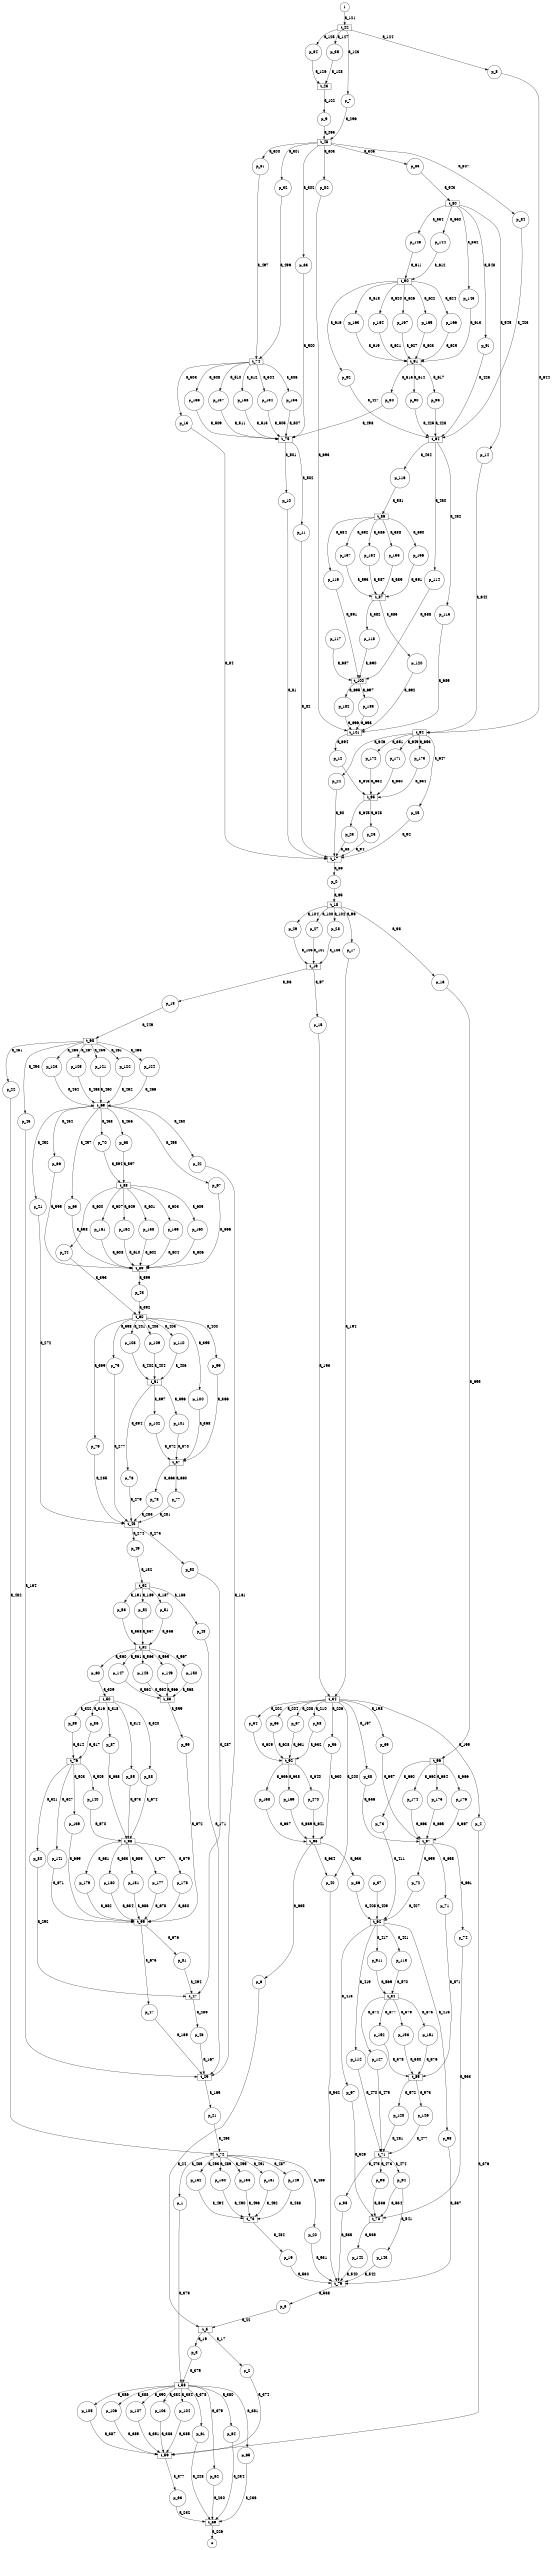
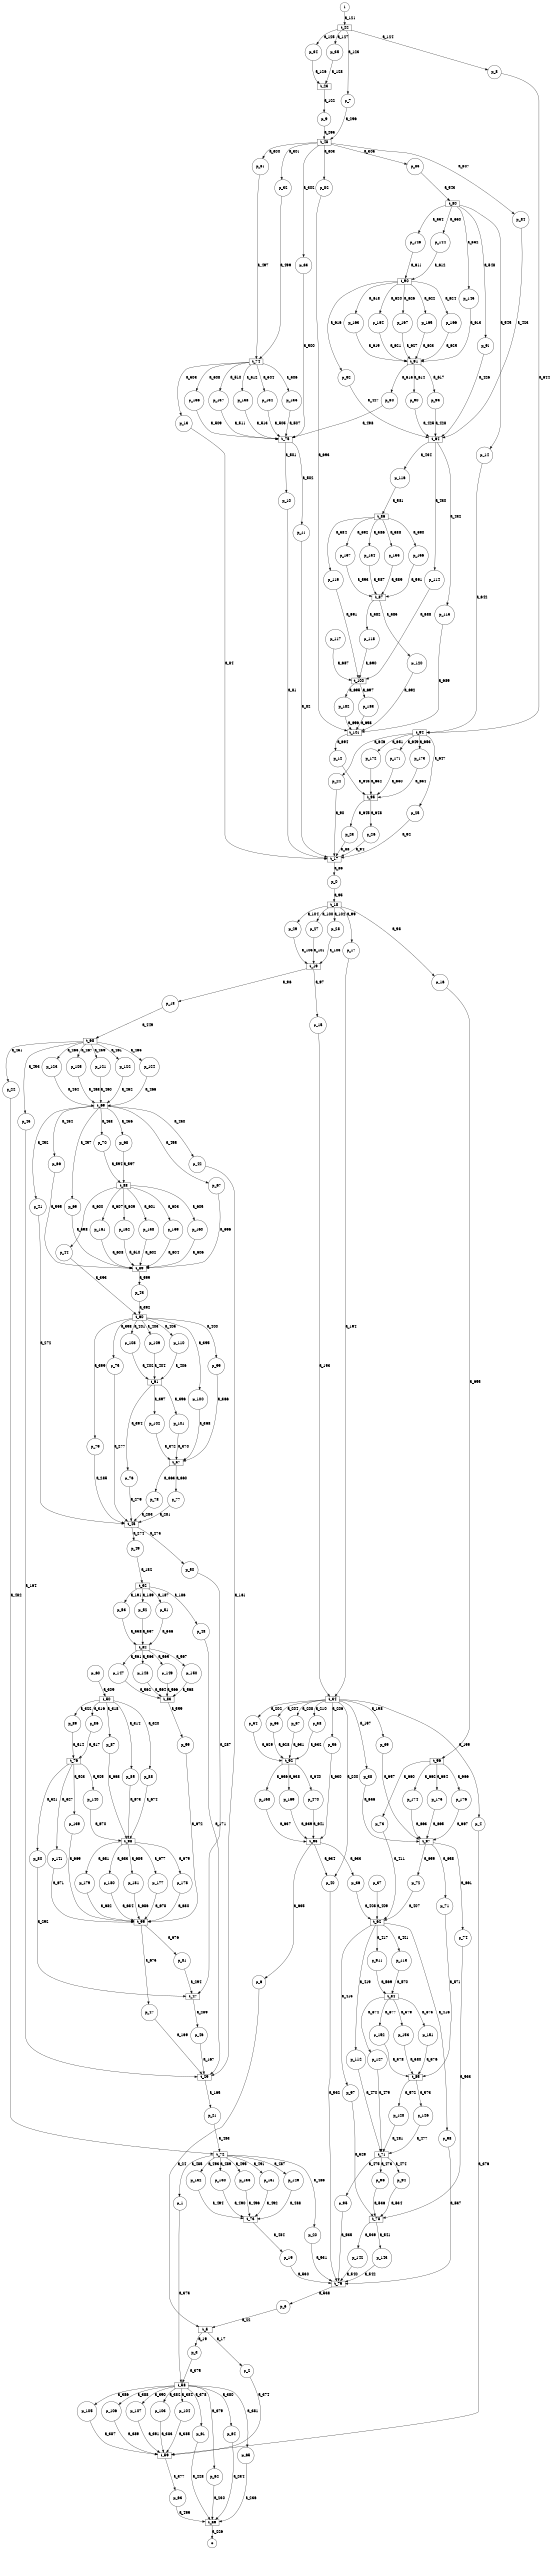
edge "t_82" -> "p_60": removed, label "a_560"
edge "p_94" -> "p_143": now "t_78" -> "p_143"
edge "p_63" -> "t_39": label "a_232" -> "a_499"
